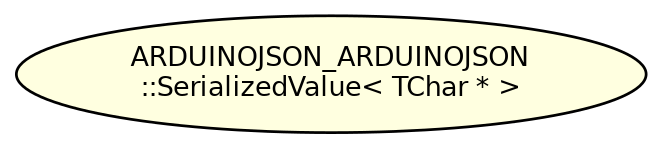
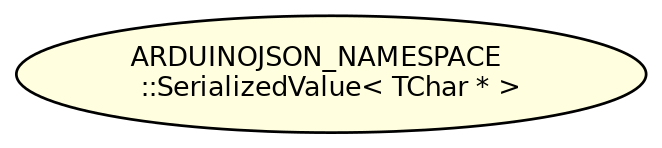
node "ARDUINOJSON_ARDUINOJSON ::SerializedValue< TChar * >": label "ARDUINOJSON_ARDUINOJSON ::SerializedValue< TChar * >" -> "ARDUINOJSON_NAMESPACE ::SerializedValue< TChar * >"
